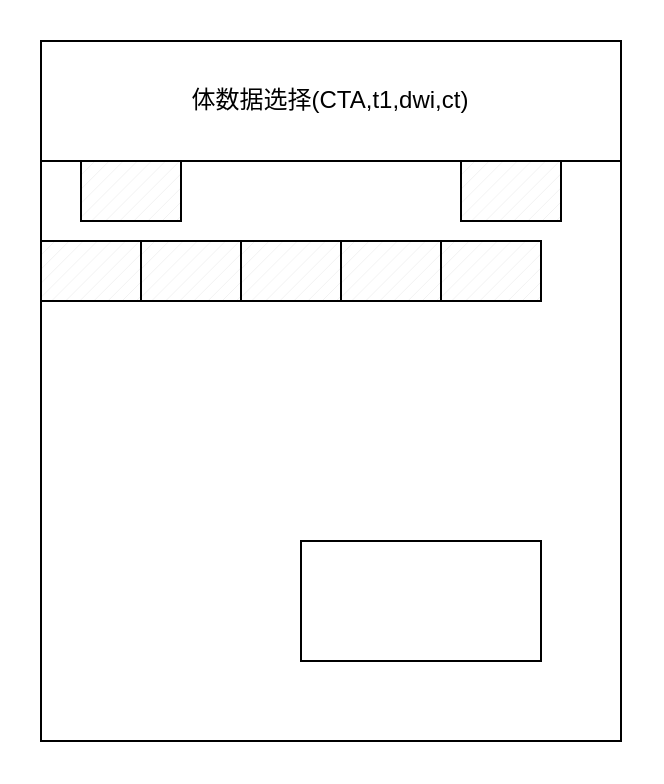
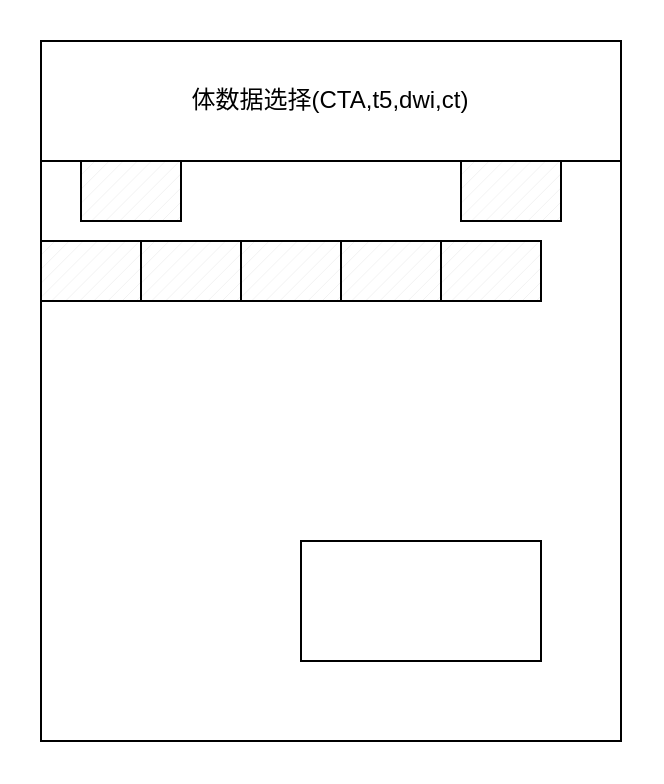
node "体数据选择(CTA,t1,dwi,ct)": label "体数据选择(CTA,t1,dwi,ct)" -> "体数据选择(CTA,t5,dwi,ct)"
